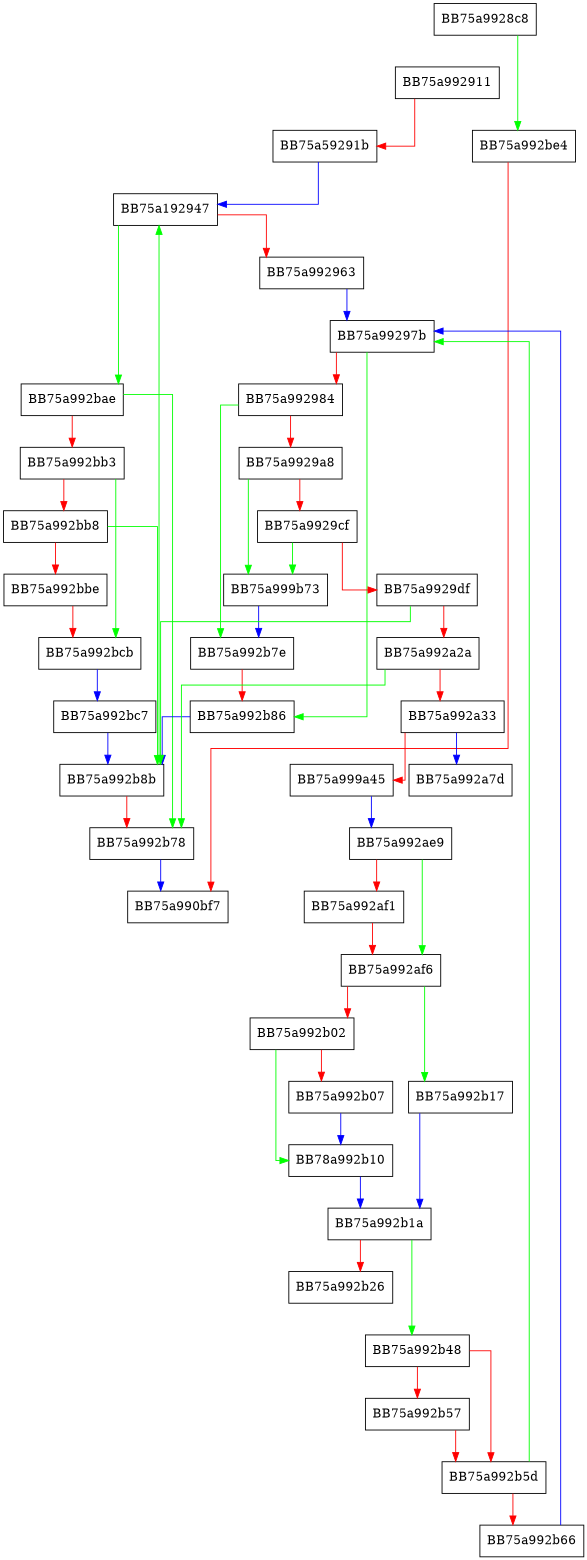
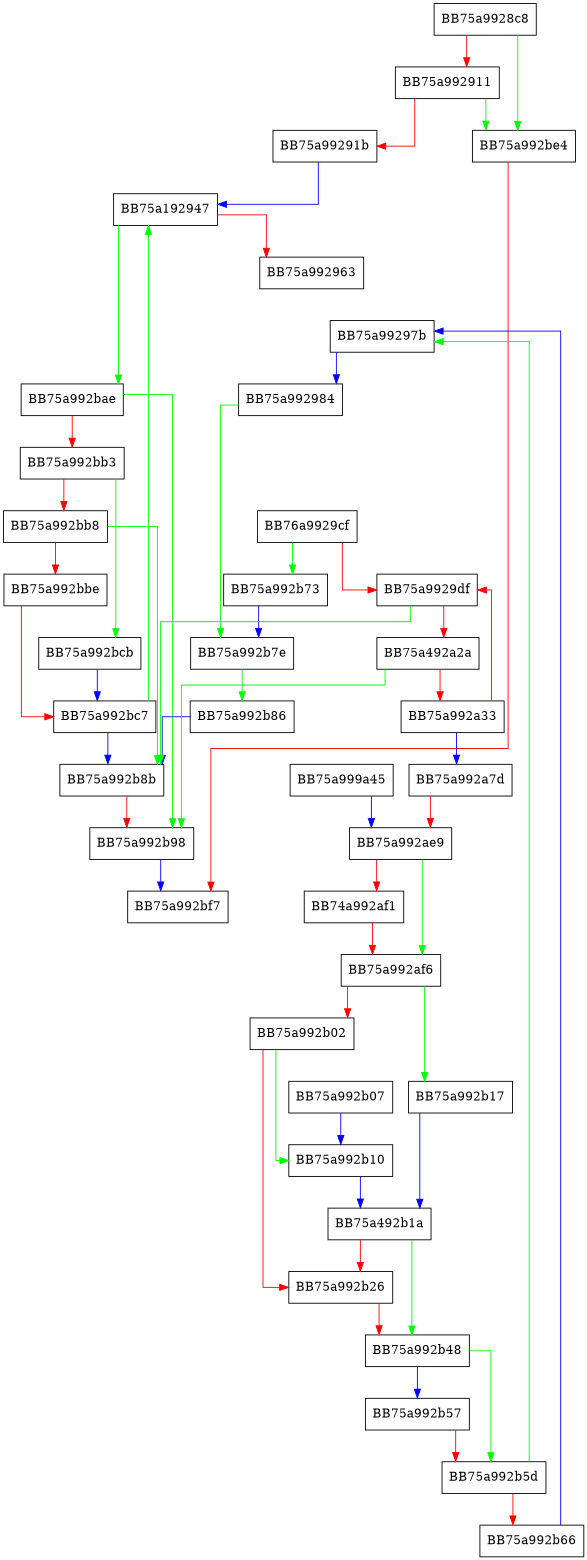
edge "BB75a9928c8" -> "BB75a992911": added
edge "BB75a992911" -> "BB75a992be4": added
node "BB75a59291b": label "BB75a59291b" -> "BB75a99291b"
edge "BB75a992963" -> "BB75a99297b": removed
edge "BB75a99297b" -> "BB75a992984": color red -> blue
node "BB75a9929a8": removed
edge "BB75a992b8b" -> "BB75a192947": now "BB75a992bc7" -> "BB75a192947"
node "BB75a9929cf": label "BB75a9929cf" -> "BB76a9929cf"
edge "BB75a99297b" -> "BB75a992b86": removed
node "BB75a999b73": label "BB75a999b73" -> "BB75a992b73"
edge "BB75a992bbe" -> "BB75a992bcb": now "BB75a992bbe" -> "BB75a992bc7"
node "BB75a992a2a": label "BB75a992a2a" -> "BB75a492a2a"
edge "BB75a992b7e" -> "BB75a992b86": color red -> green
edge "BB75a992a33" -> "BB75a999a45": now "BB75a992a33" -> "BB75a9929df"
edge "BB75a992a7d" -> "BB75a992ae9": added
node "BB75a992b78": label "BB75a992b78" -> "BB75a992b98"
node "BB75a990bf7": label "BB75a990bf7" -> "BB75a992bf7"
node "BB75a992af1": label "BB75a992af1" -> "BB74a992af1"
edge "BB75a992b02" -> "BB75a992b07": now "BB75a992b02" -> "BB75a992b26"
node "BB78a992b10": label "BB78a992b10" -> "BB75a992b10"
node "BB75a992b1a": label "BB75a992b1a" -> "BB75a492b1a"
edge "BB75a992b26" -> "BB75a992b48": added
edge "BB75a992b48" -> "BB75a992b57": color red -> blue
edge "BB75a992b48" -> "BB75a992b5d": color red -> green
